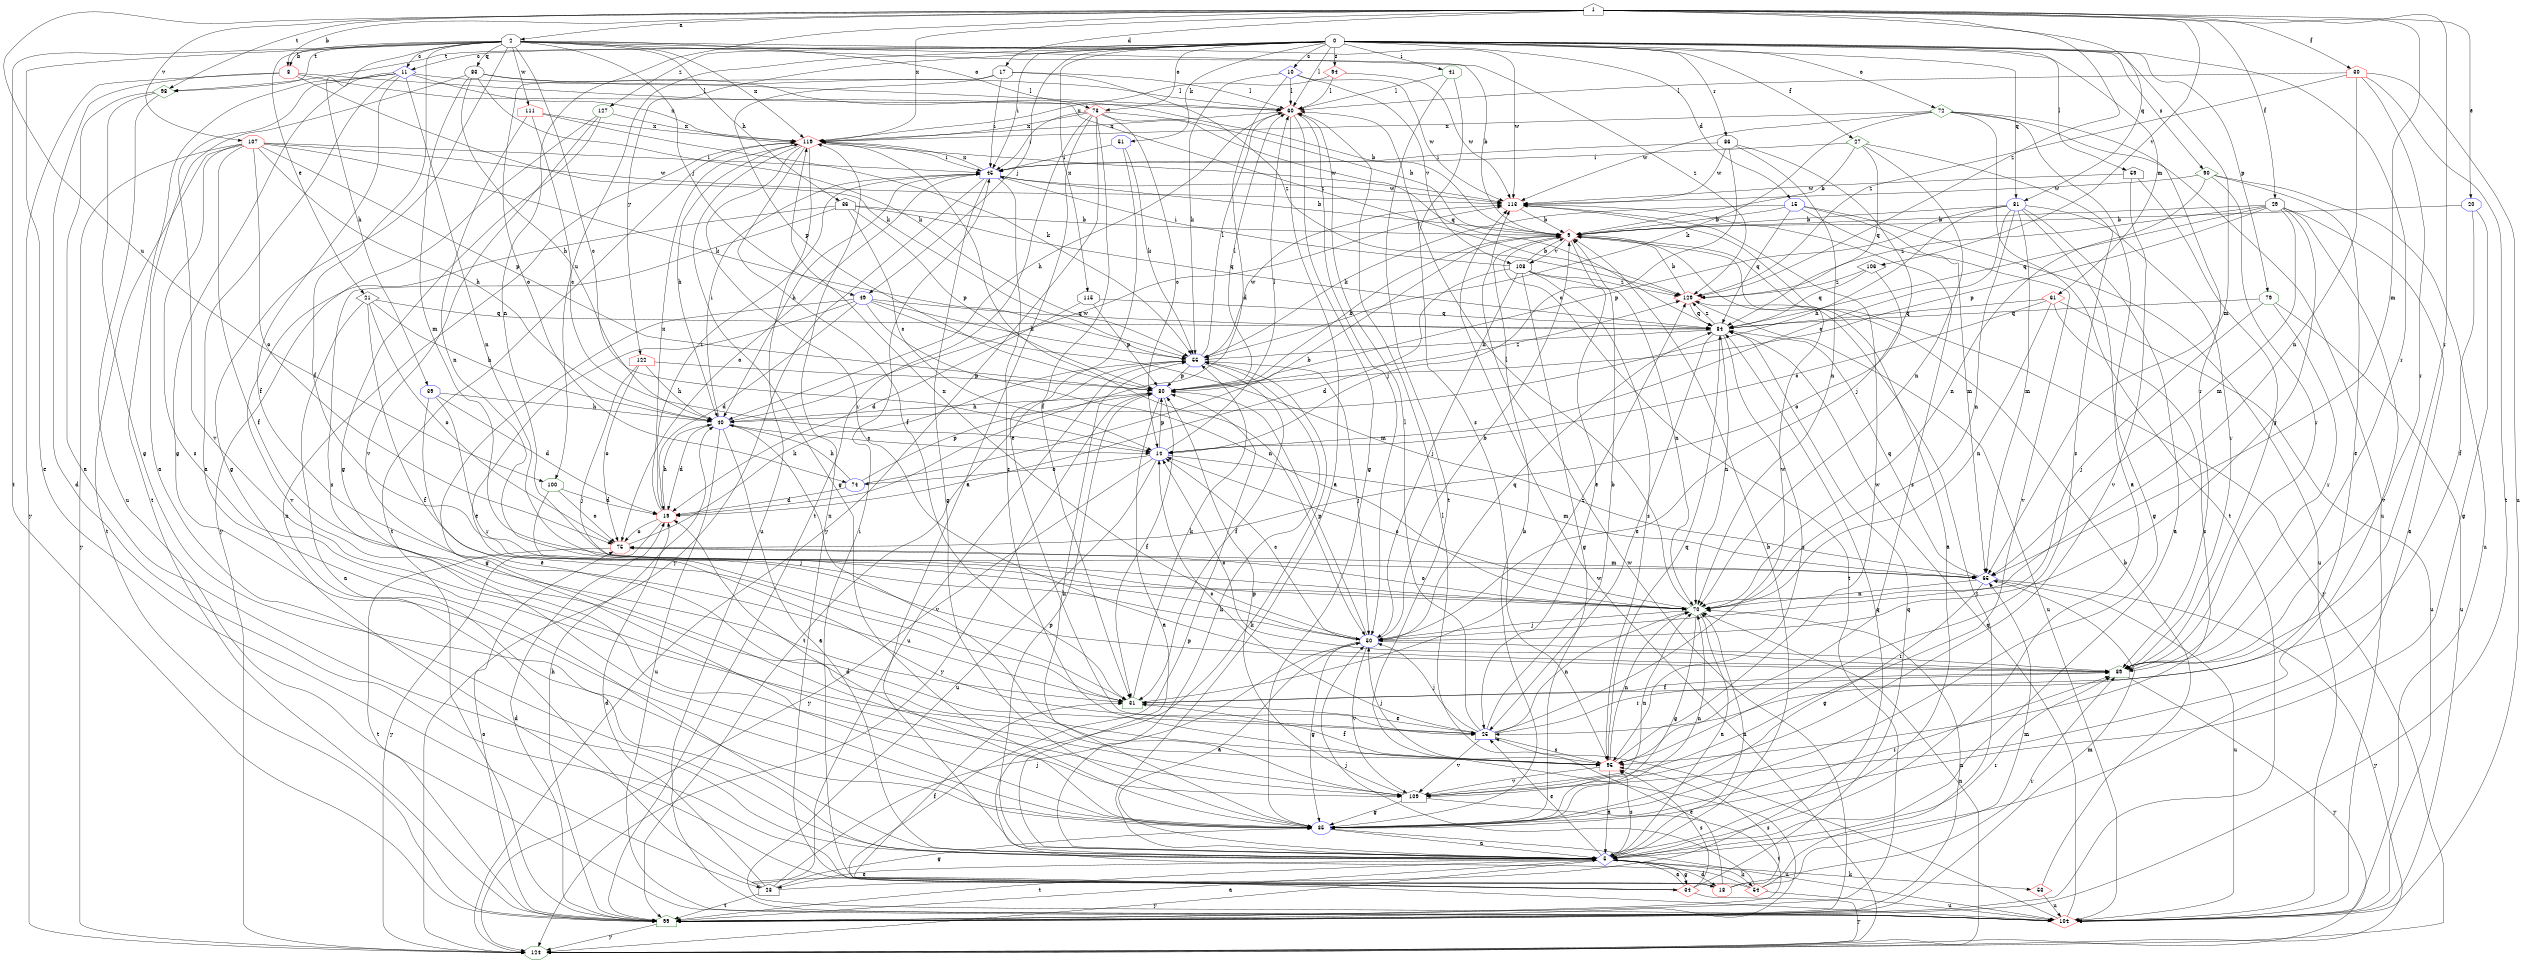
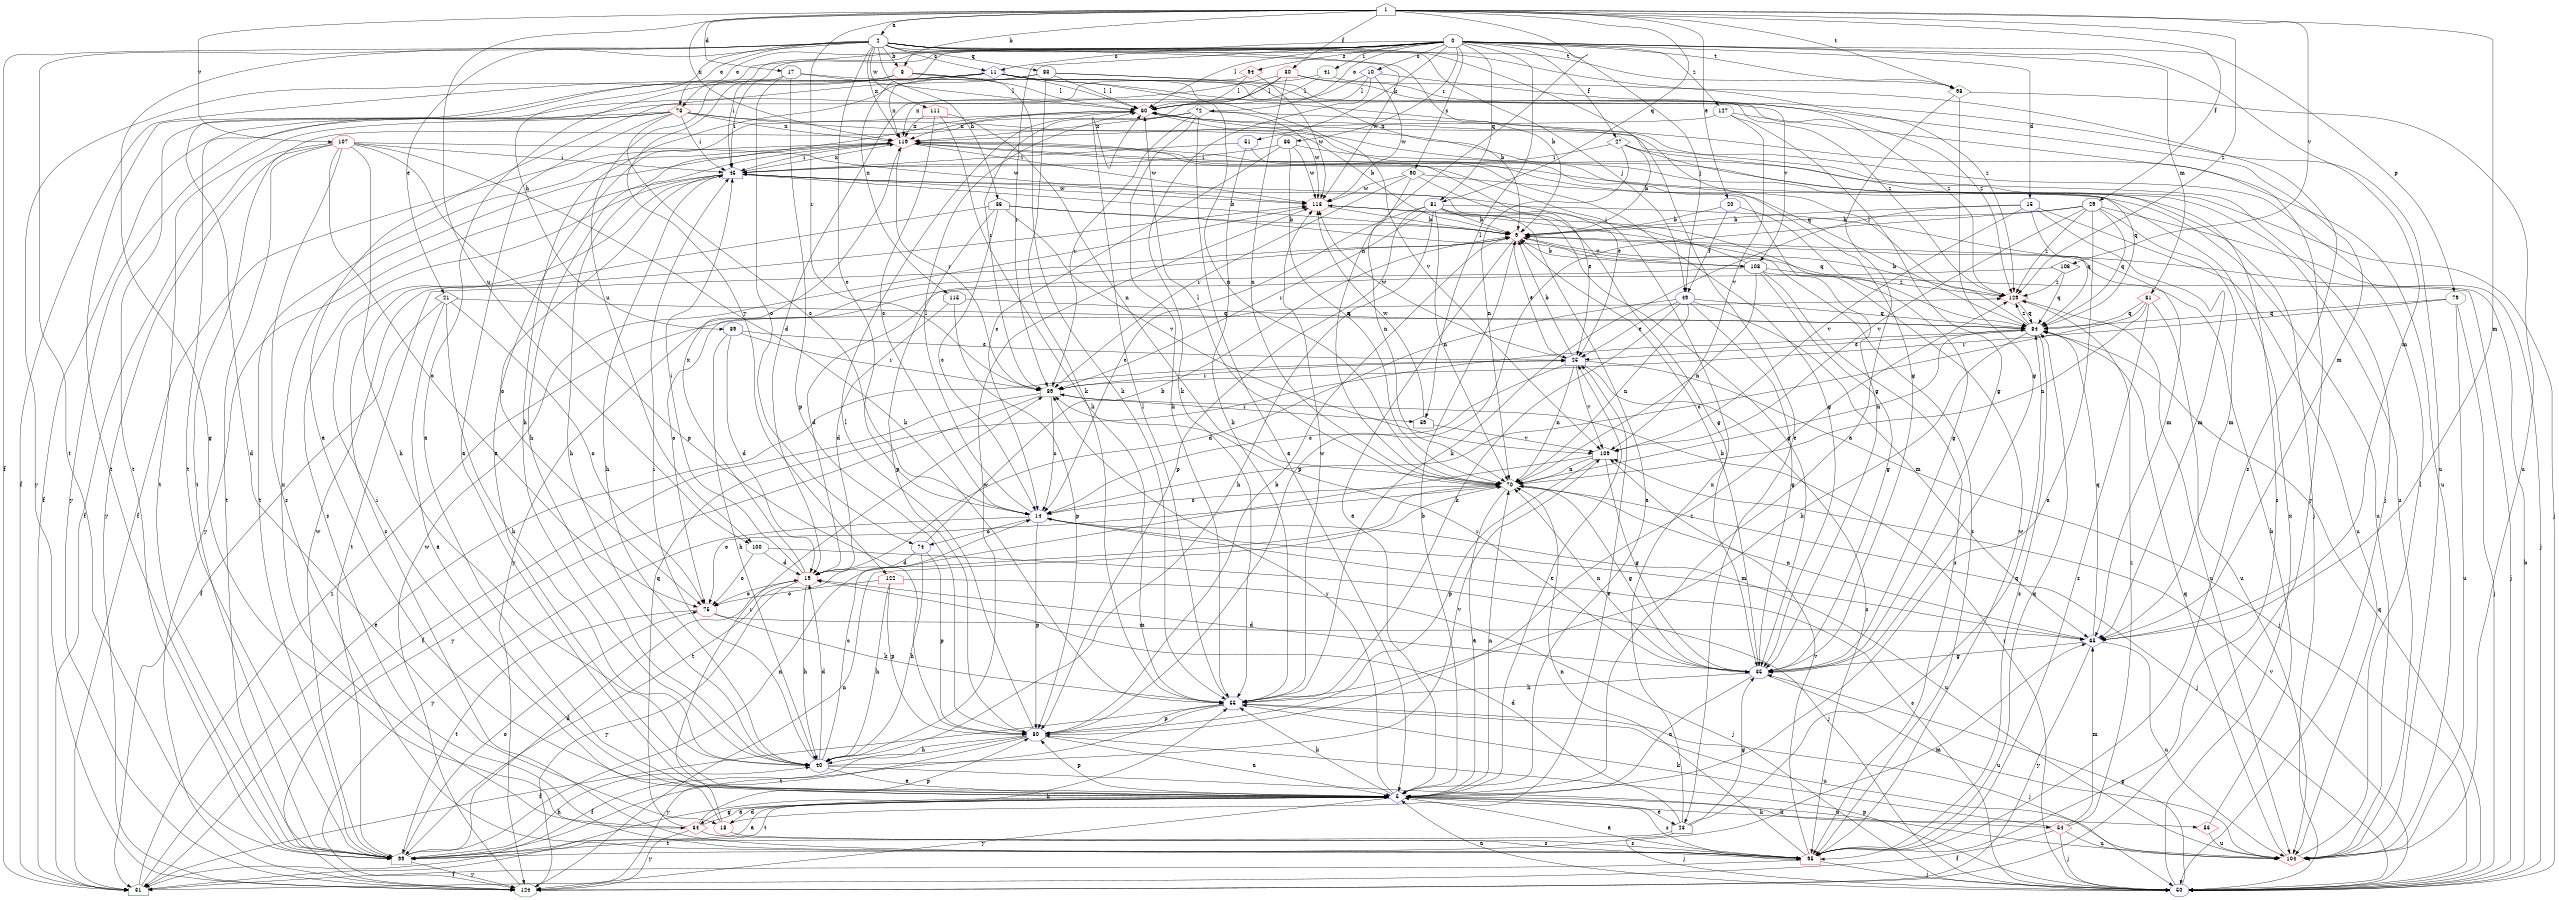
edge "25" -> "60": now "84" -> "60"
edge "59" -> "89": reversed
edge "20" -> "31": now "20" -> "49"
